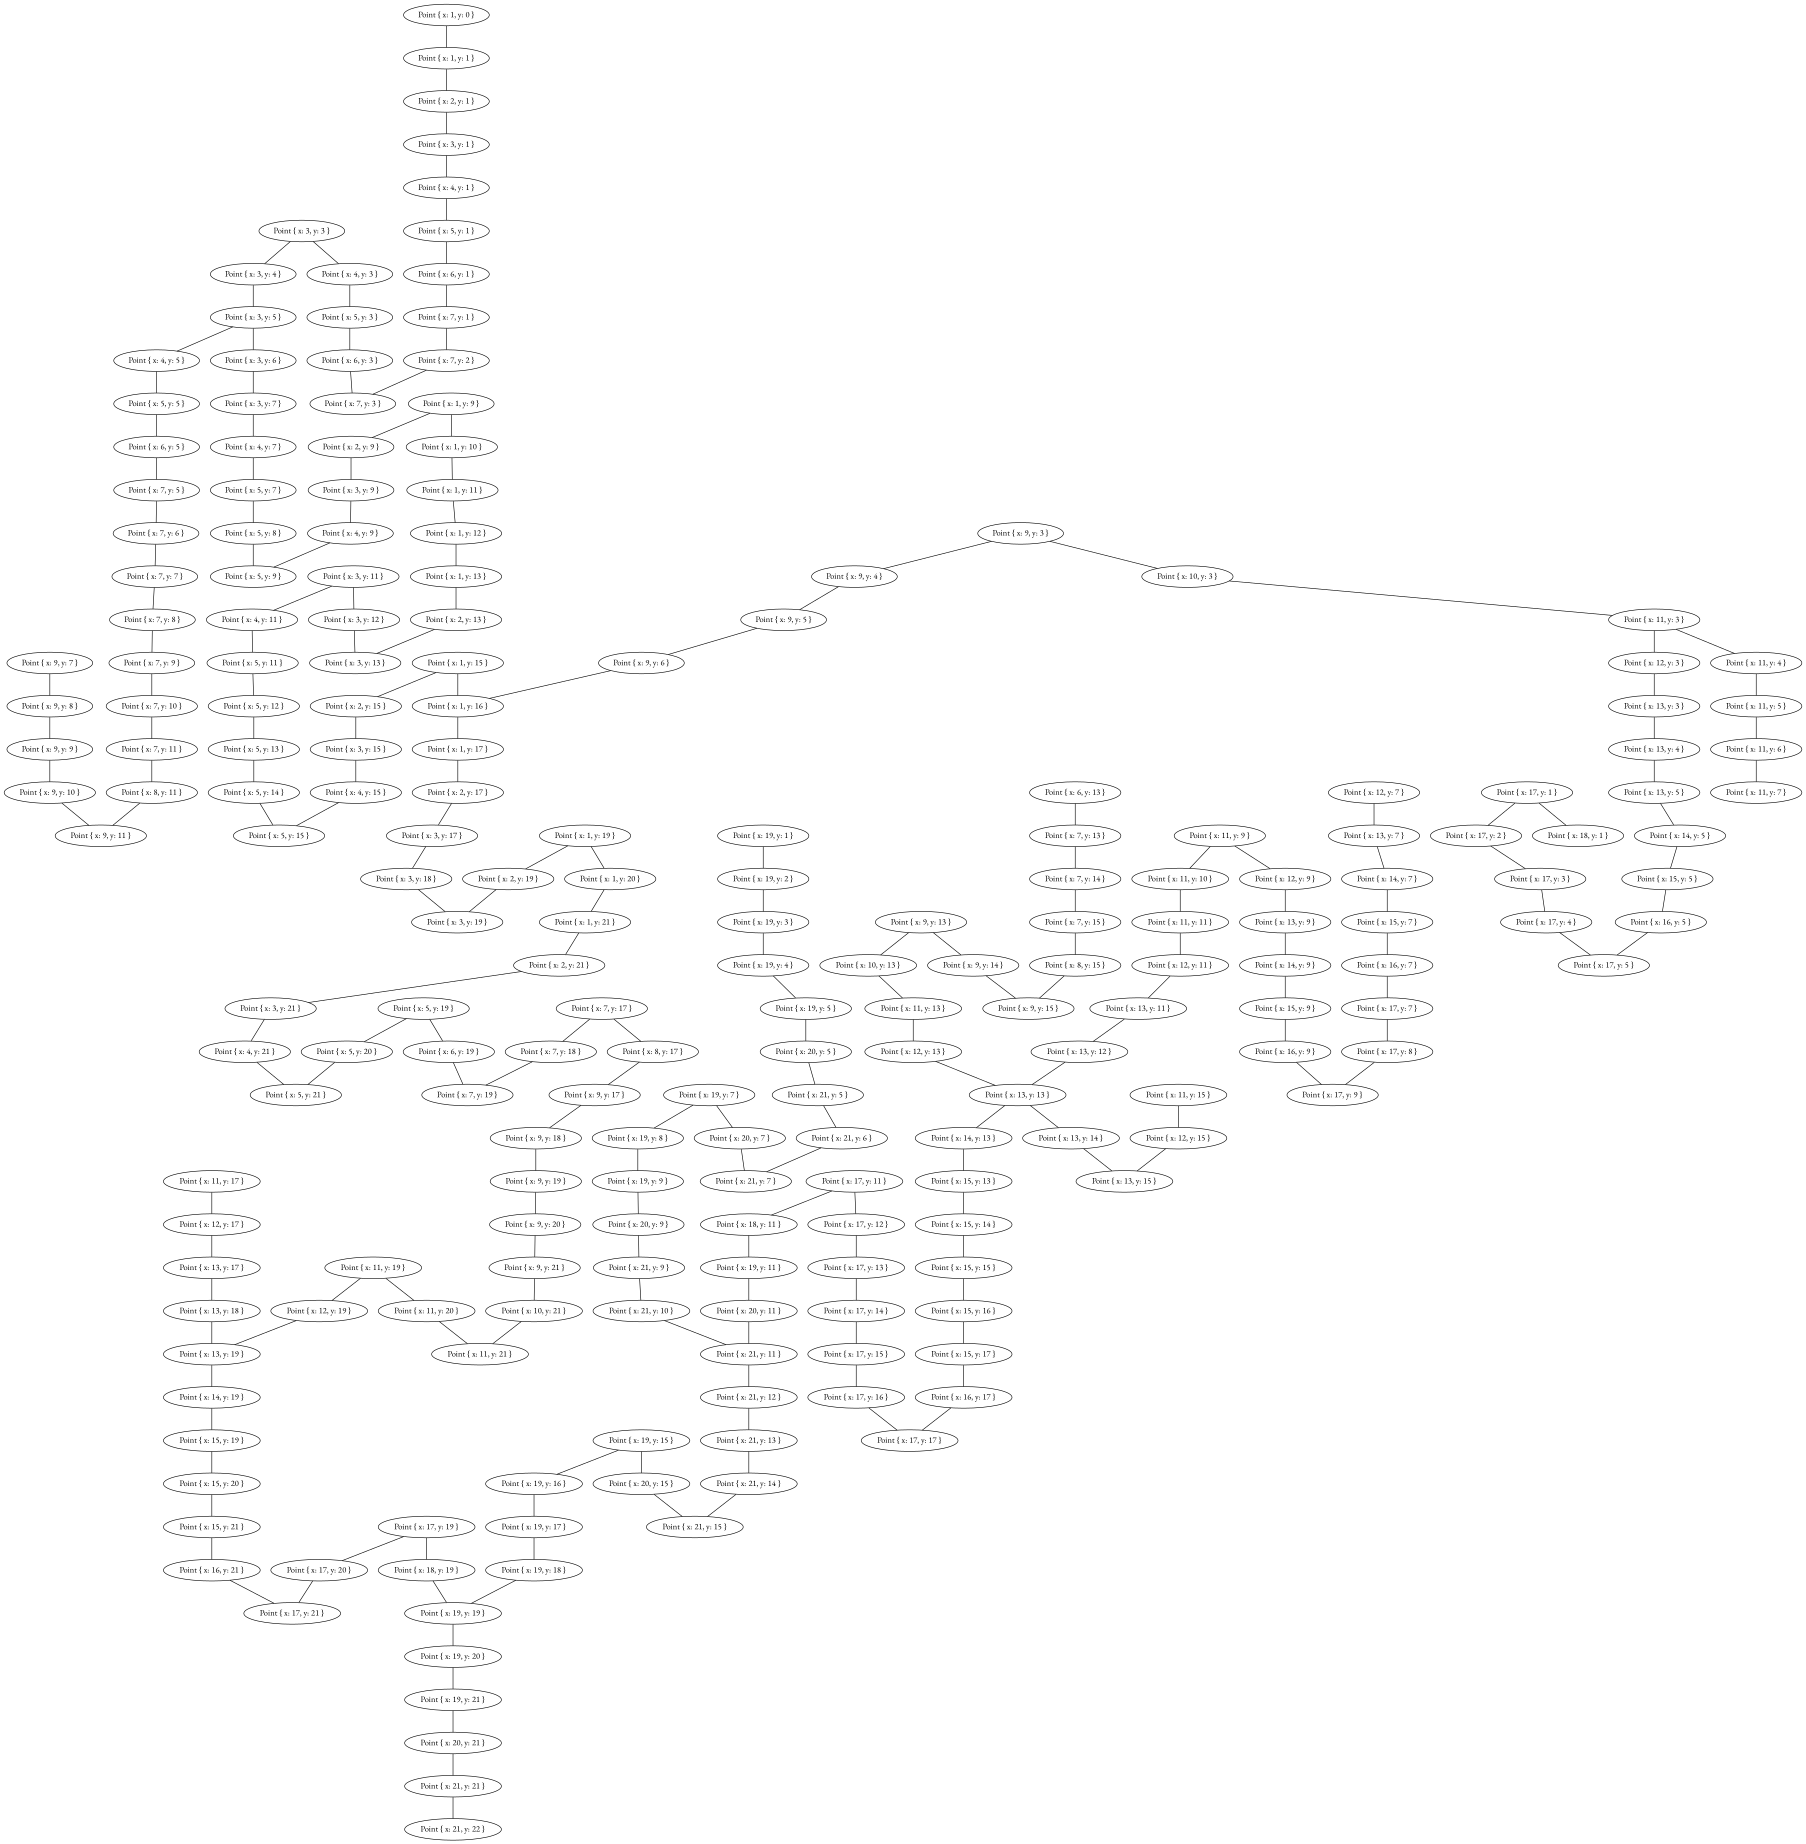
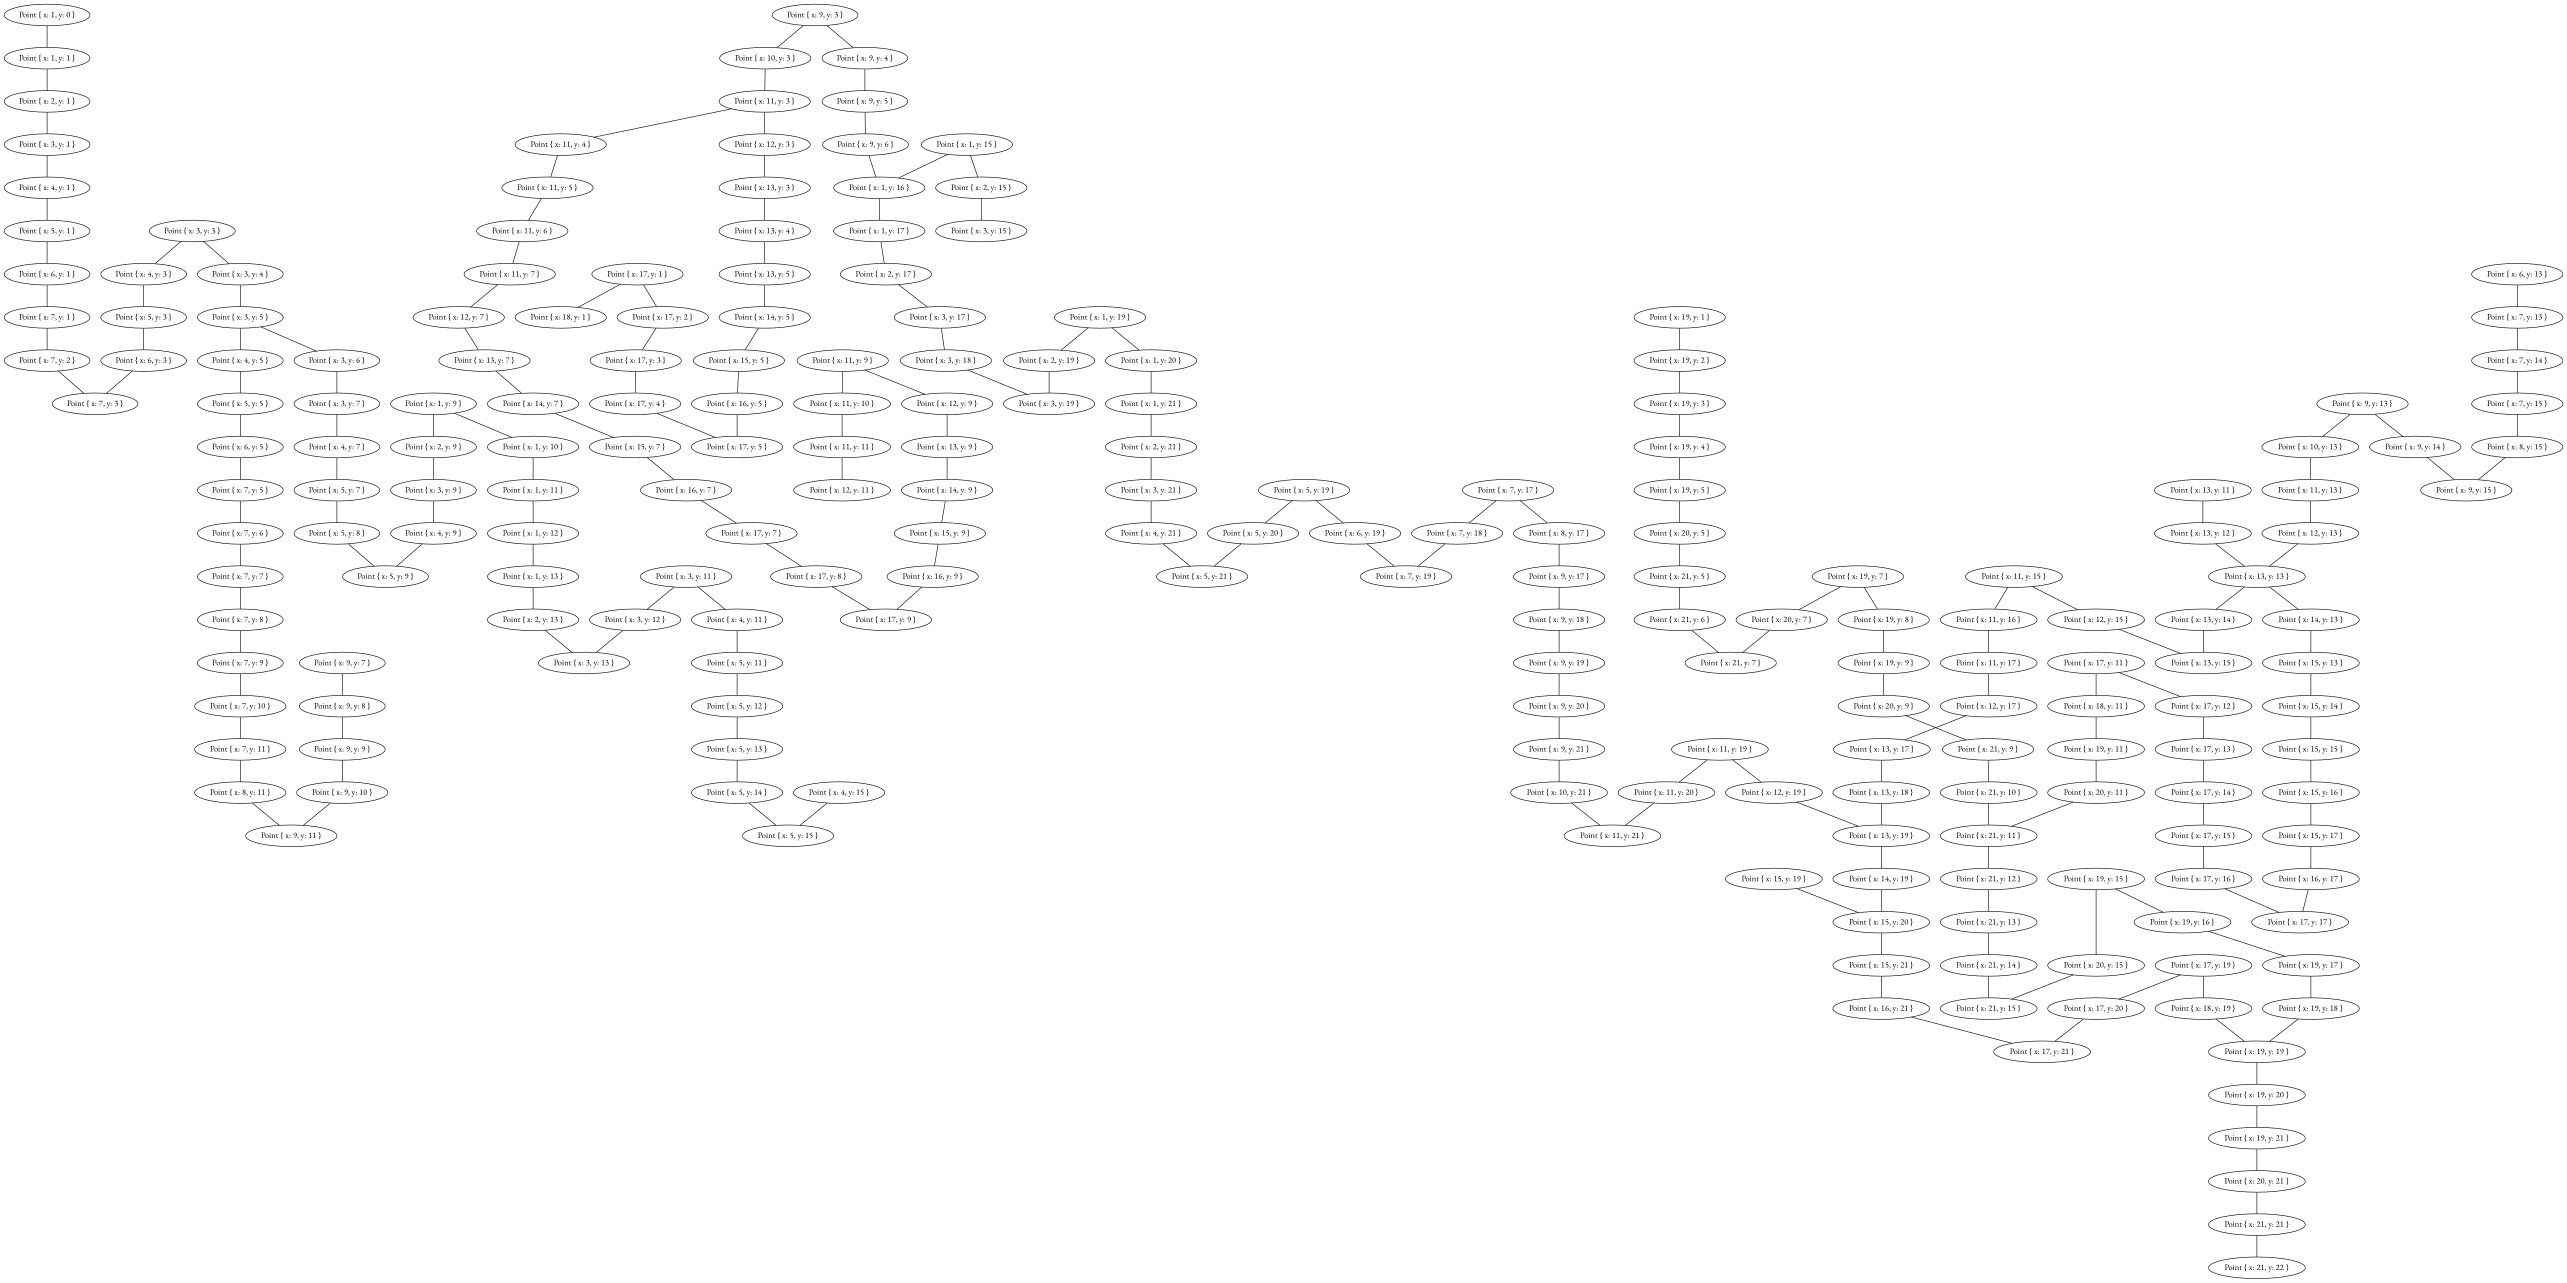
edge "Point { x: 11, y: 7 }" -- "Point { x: 12, y: 7 }": added
node "Point { x: 11, y: 16 }": added
edge "Point { x: 3, y: 15 }" -- "Point { x: 4, y: 15 }": removed
edge "Point { x: 12, y: 11 }" -- "Point { x: 13, y: 11 }": removed
edge "Point { x: 14, y: 19 }" -- "Point { x: 15, y: 19 }": now "Point { x: 14, y: 19 }" -- "Point { x: 15, y: 20 }"
